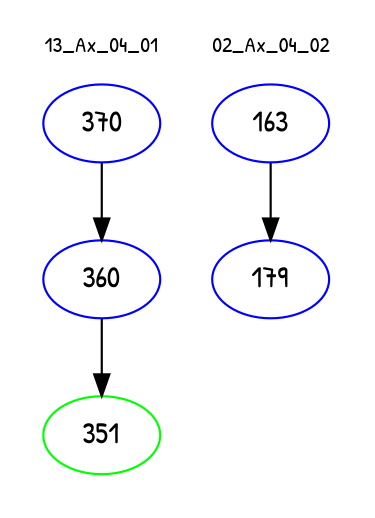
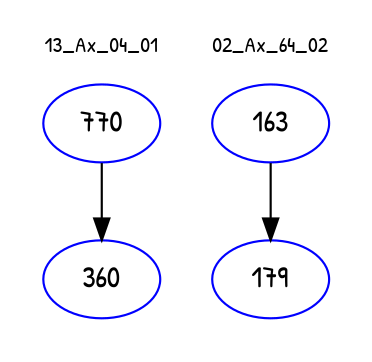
cluster "02_Ax_04_02": label "02_Ax_04_02" -> "02_Ax_64_02"
node "370": label "370" -> "770"
node "351": removed
